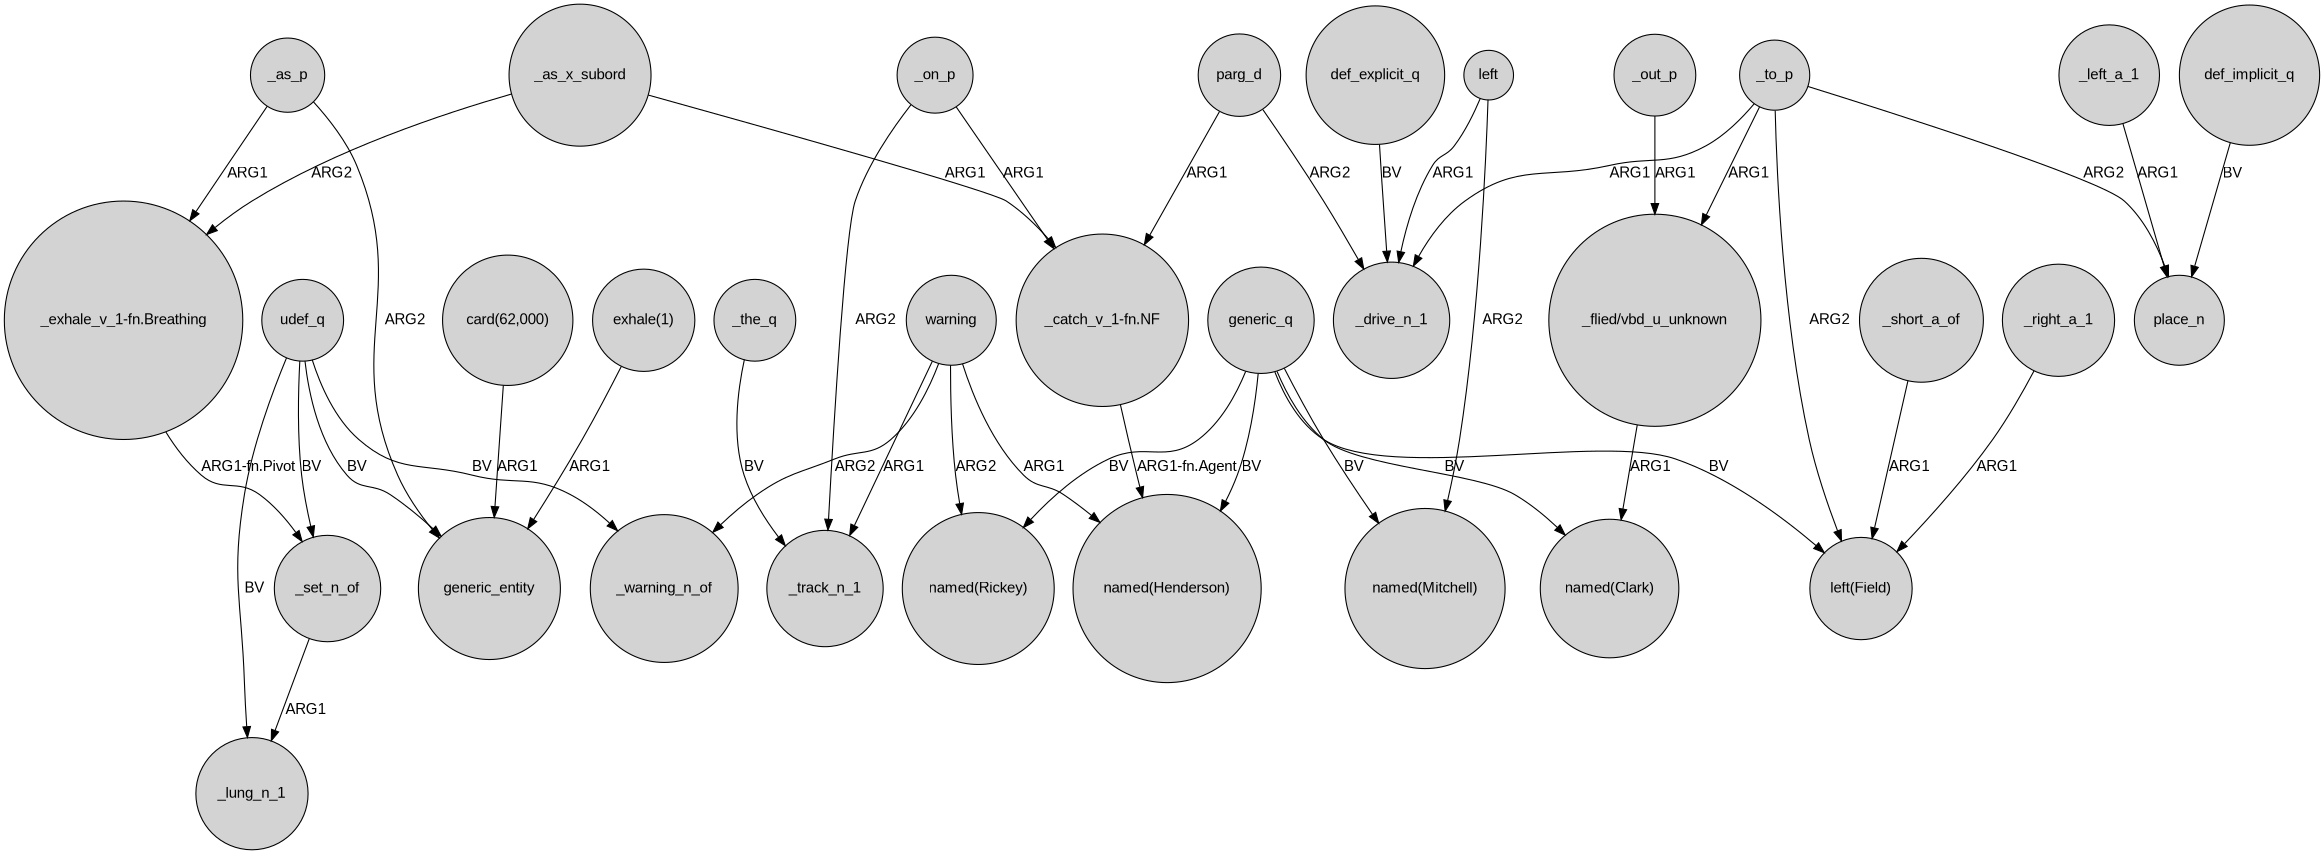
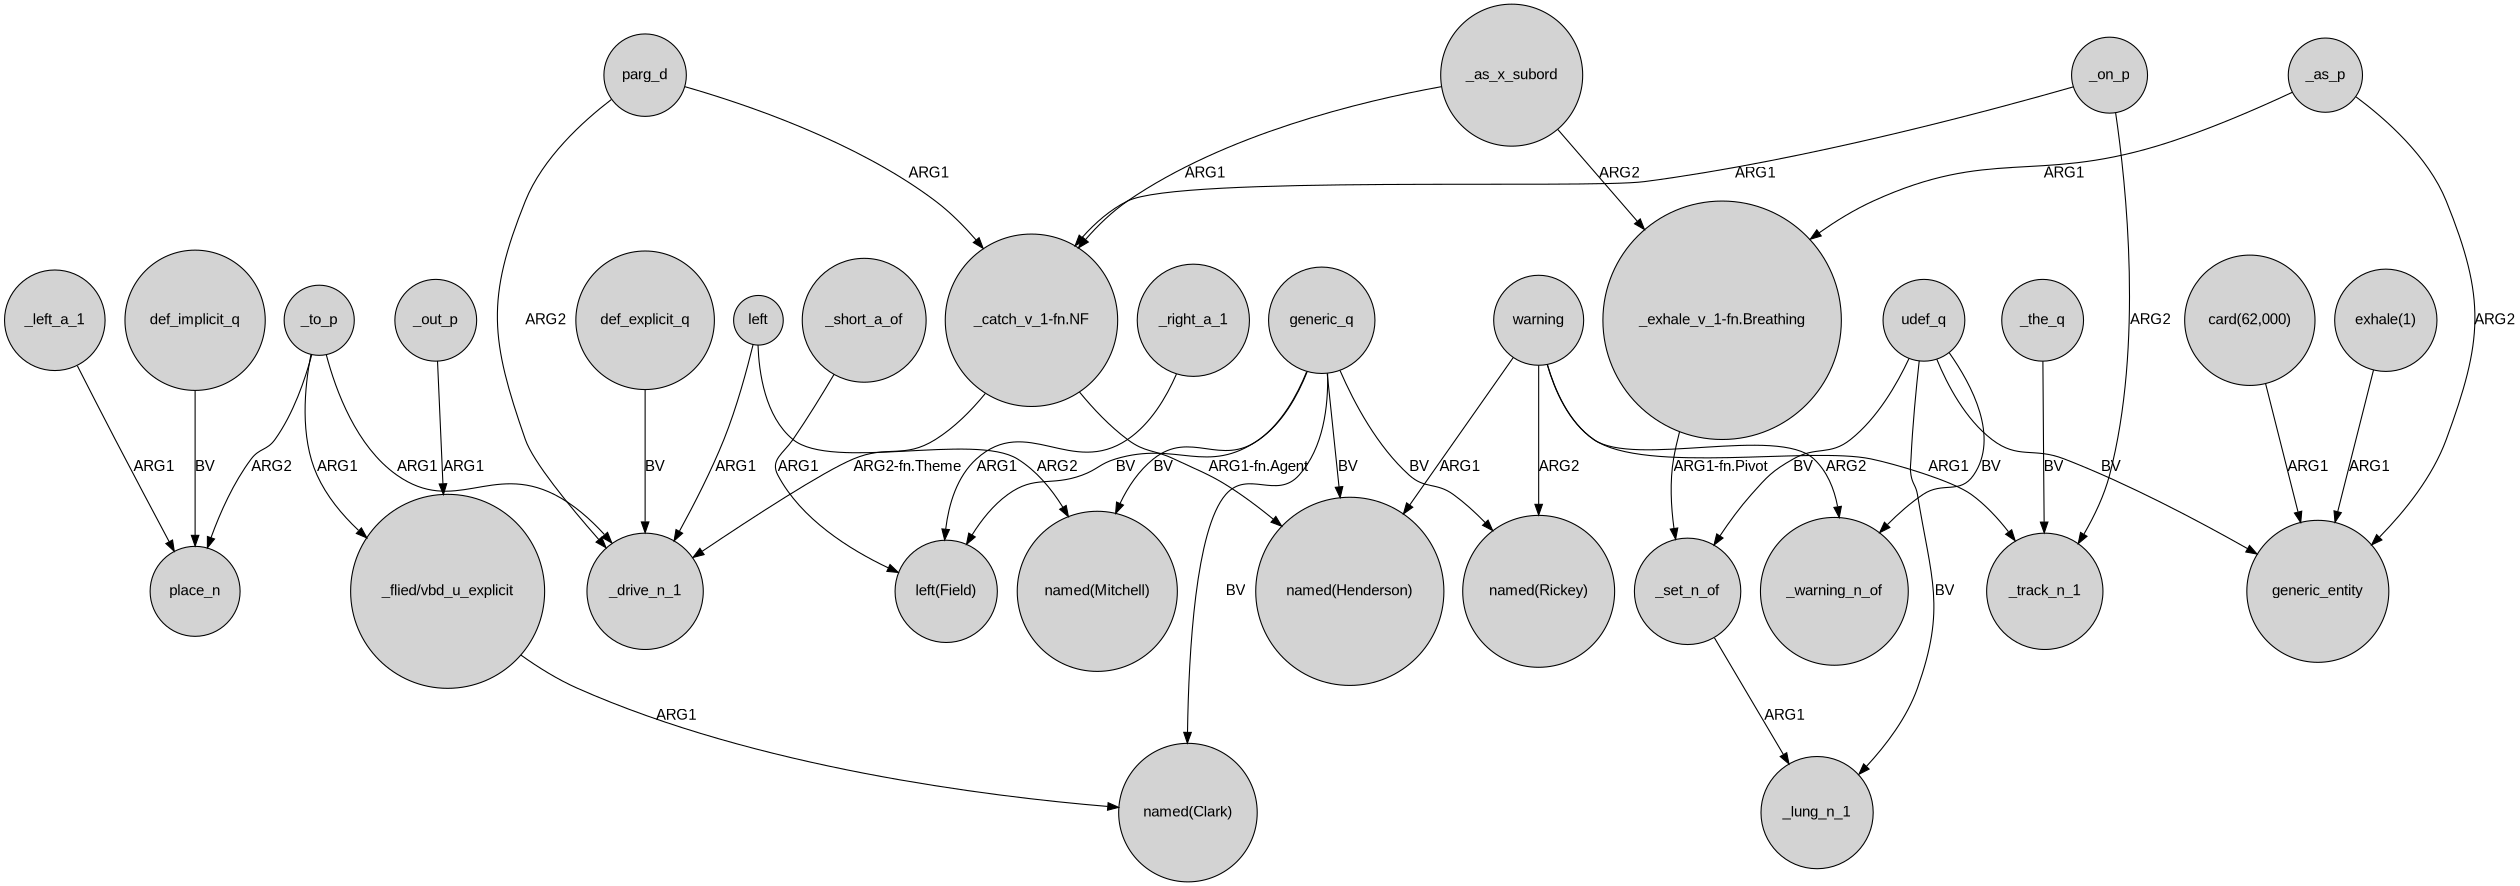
node "_flied/vbd_u_unknown": label "_flied/vbd_u_unknown" -> "_flied/vbd_u_explicit"
edge "_to_p" -> "left(Field)": removed, label "ARG2"
edge "_catch_v_1-fn.NF" -> "_drive_n_1": added, label "ARG2-fn.Theme"
